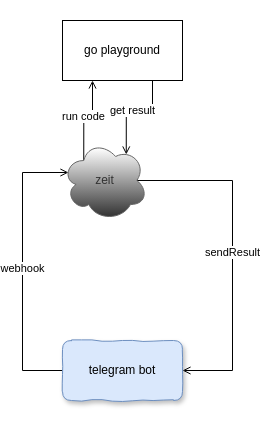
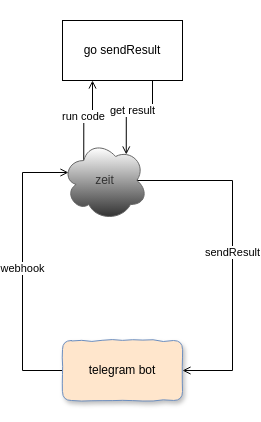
node "go playground": label "go playground" -> "go sendResult"
node "telegram bot": fillcolor #dae8fc -> #ffe6cc
